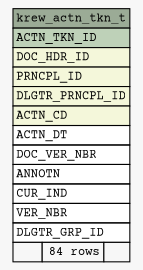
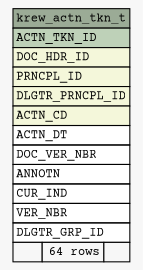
node "krew_actn_tkn_t": text "84 rows" -> "64 rows"
